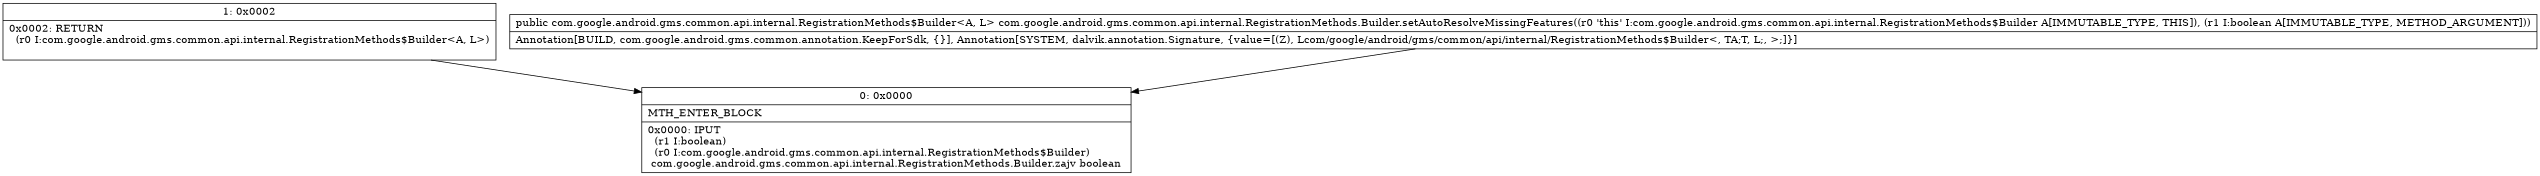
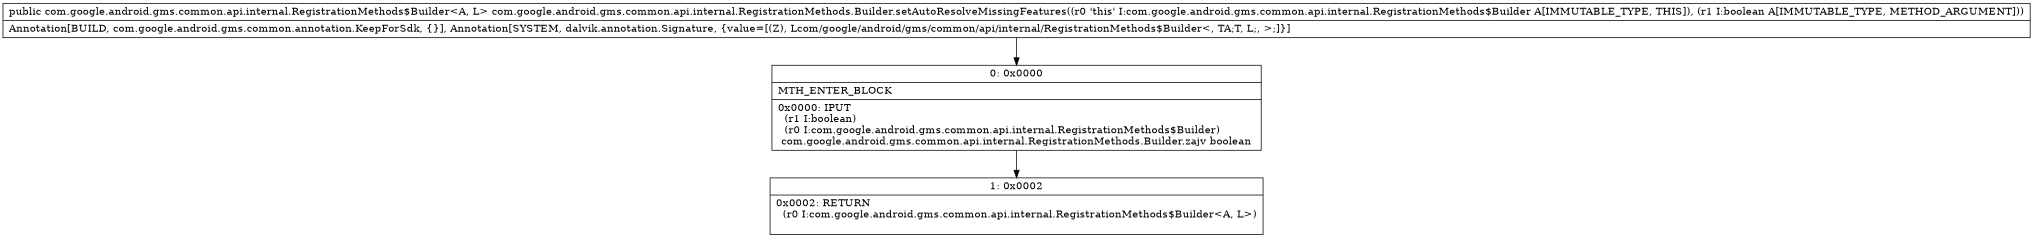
edge "1: 0x0002" -> "0: 0x0000": reversed
